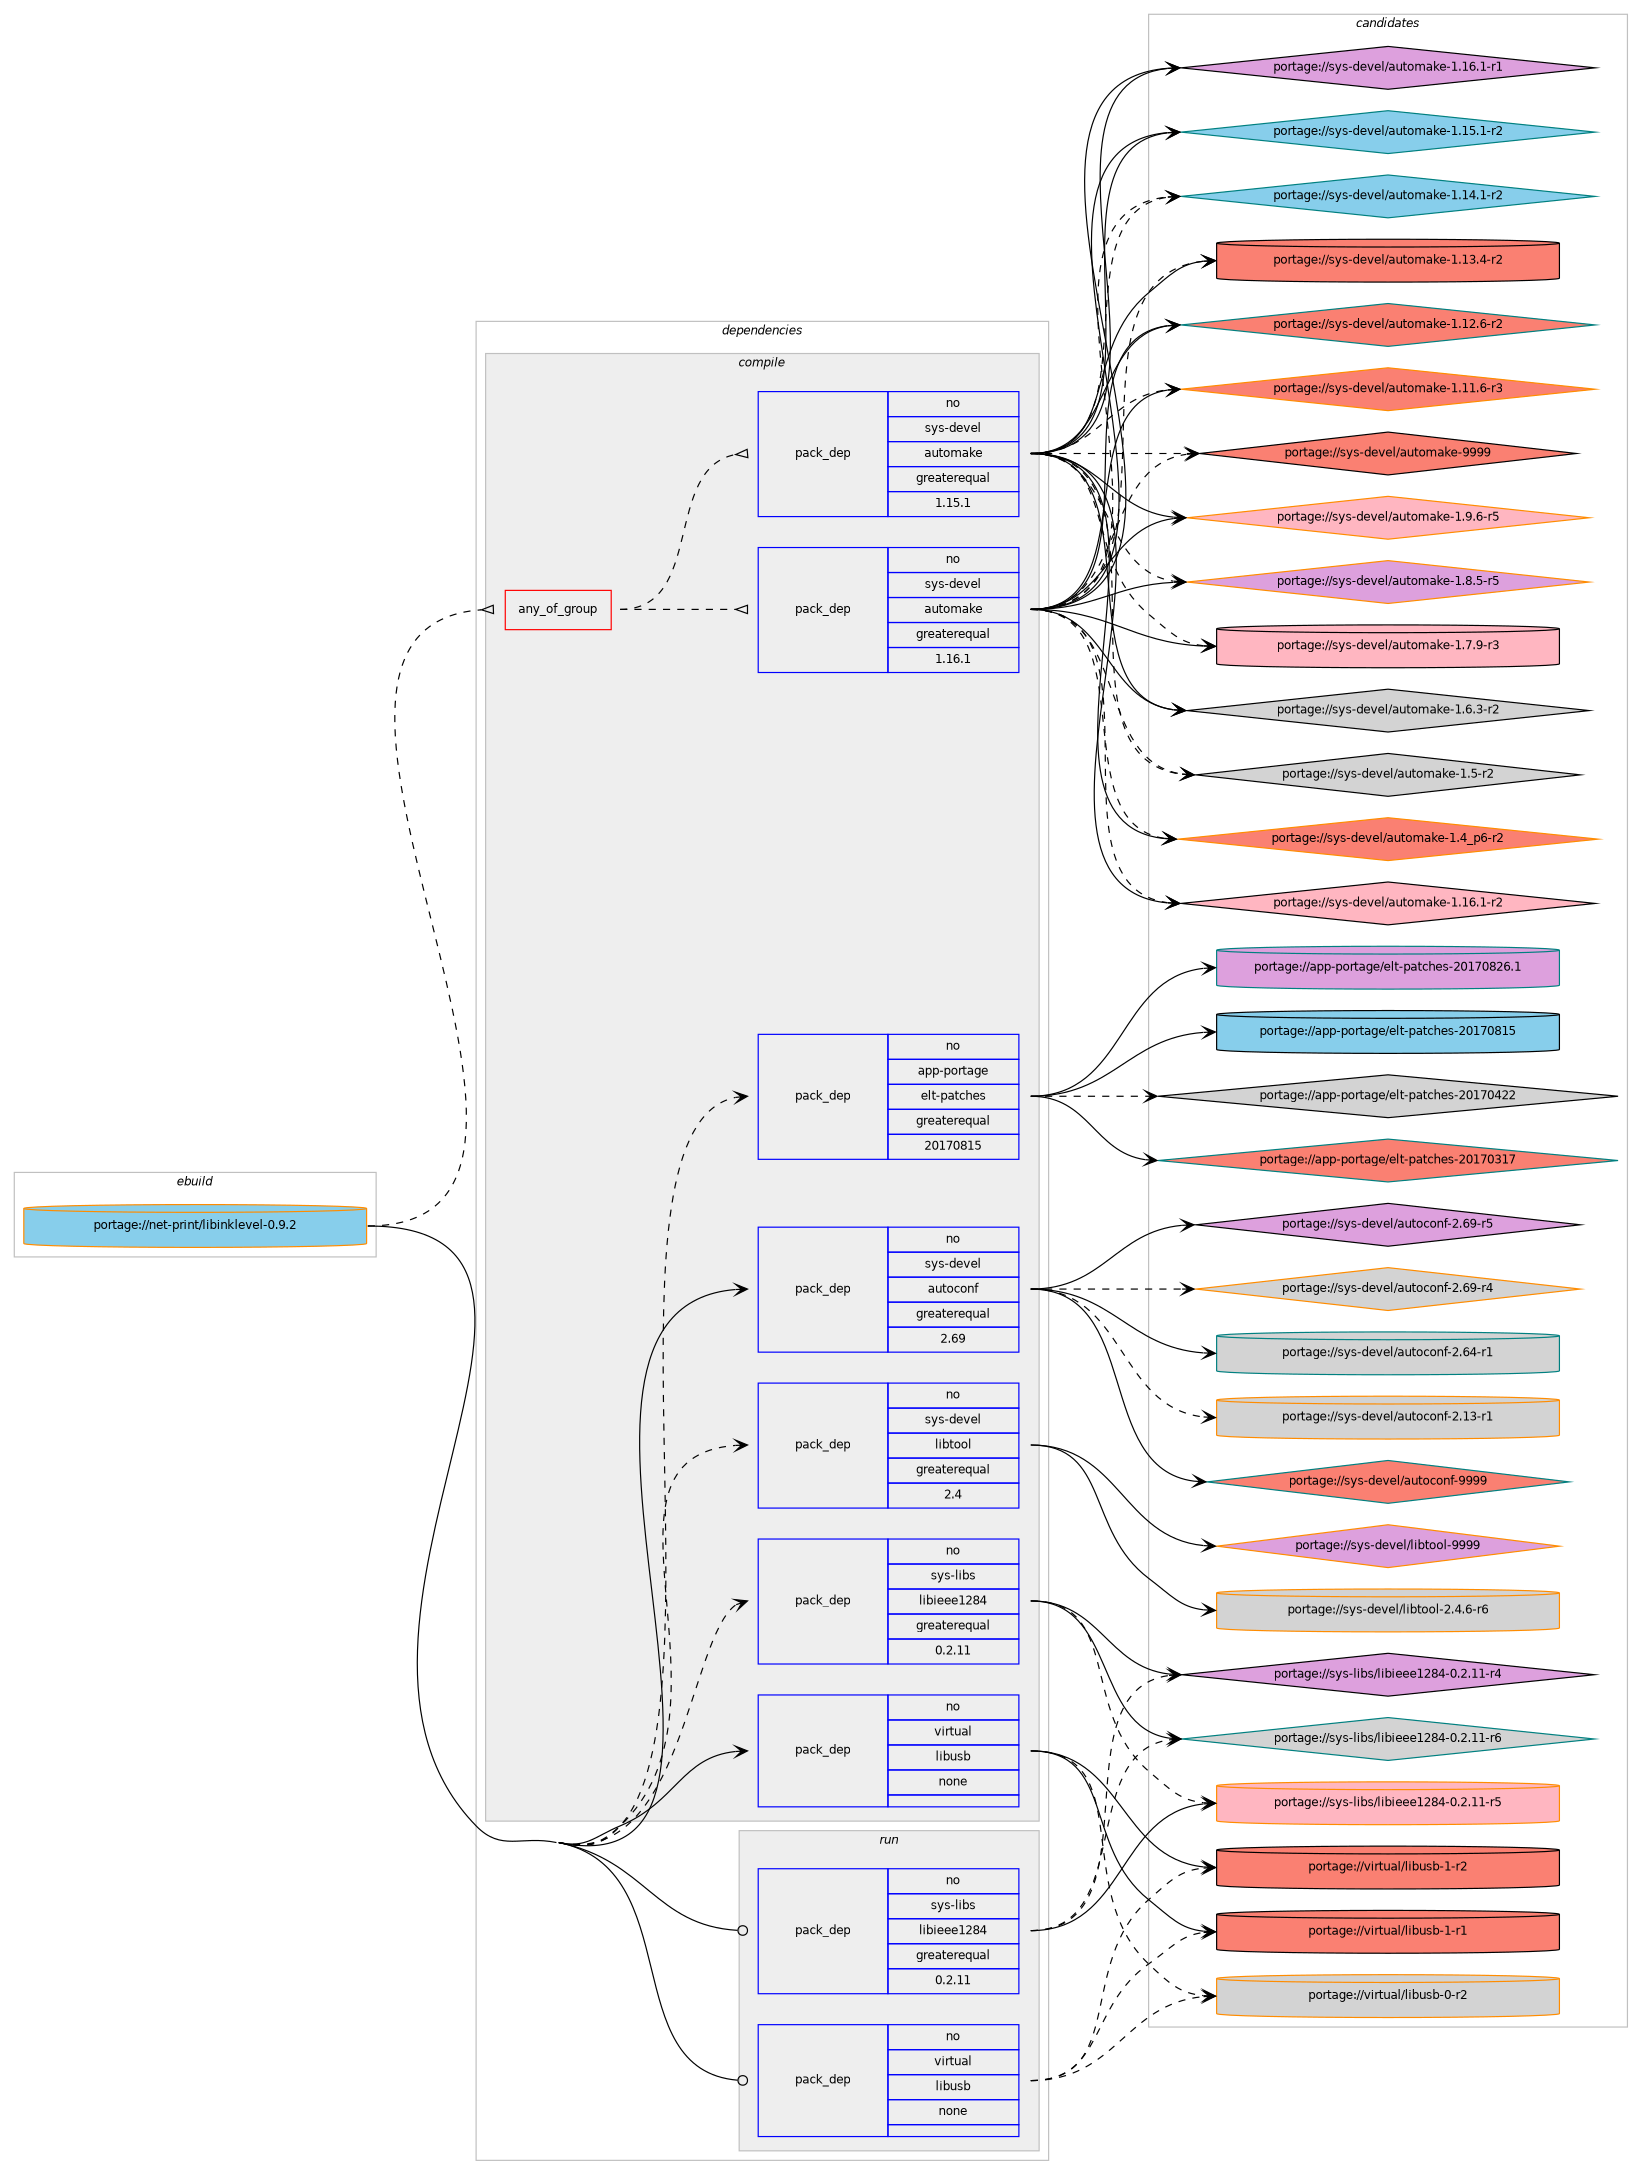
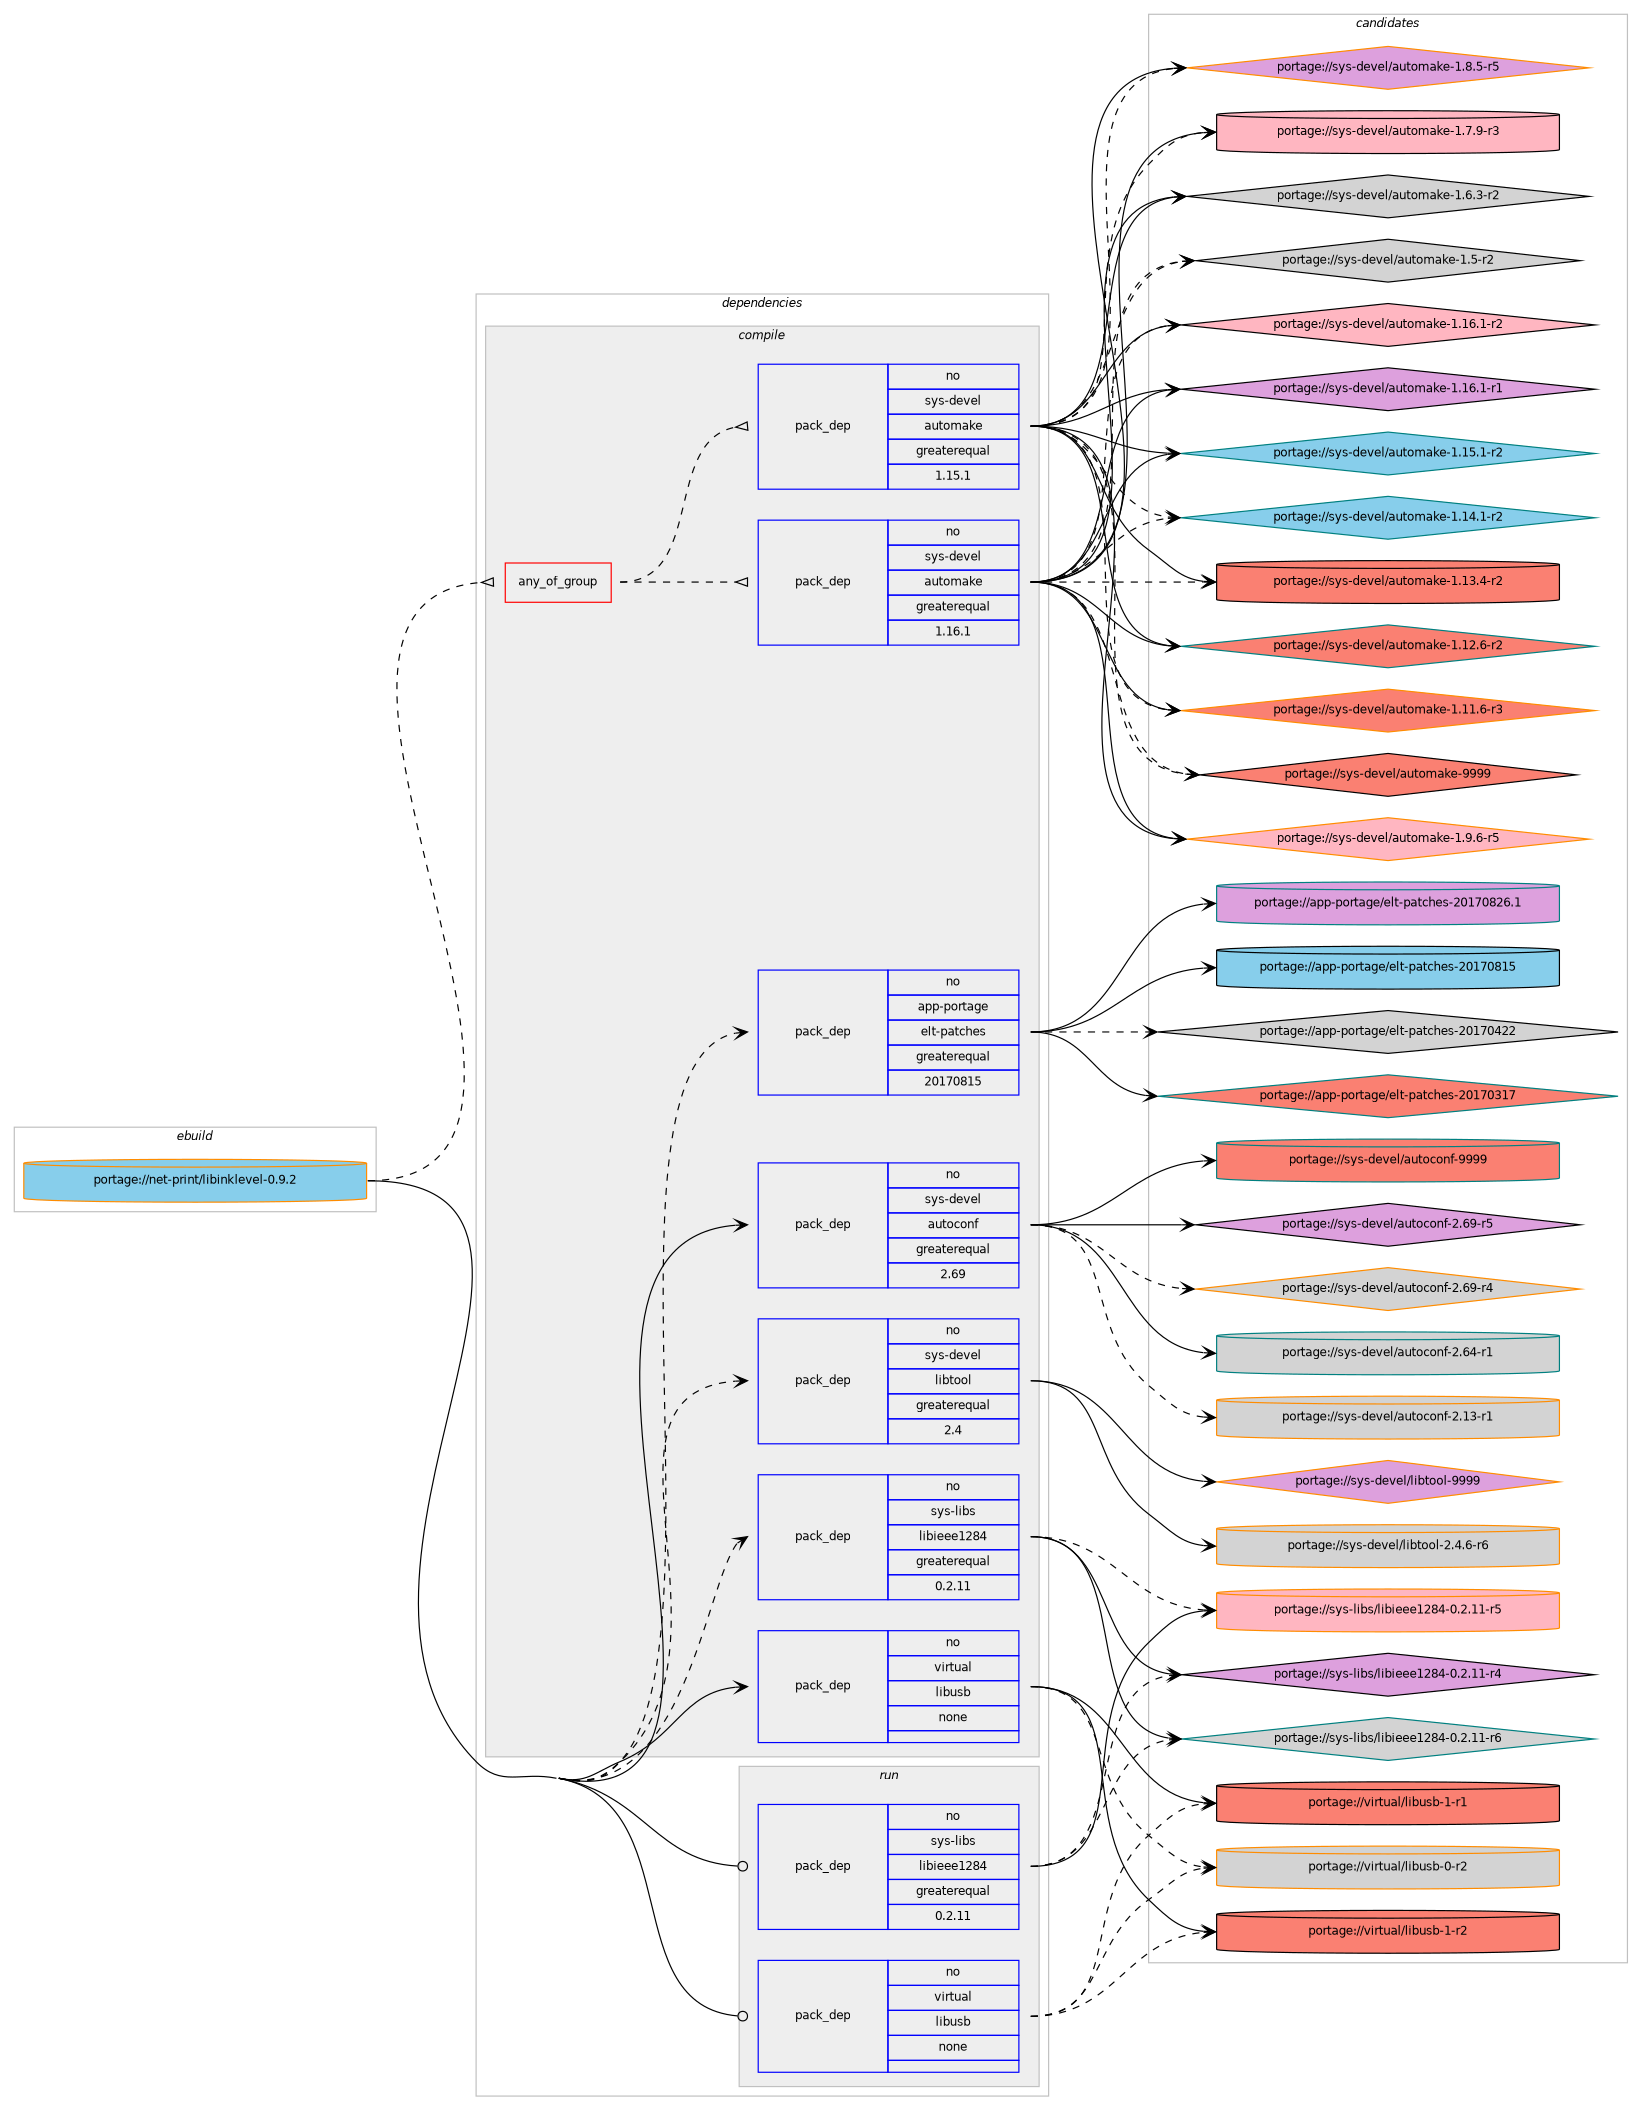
node "portage://sys-devel/automake-1.4_p6-r2": removed
node "portage://sys-devel/autoconf-9999": shape diamond -> cylinder
